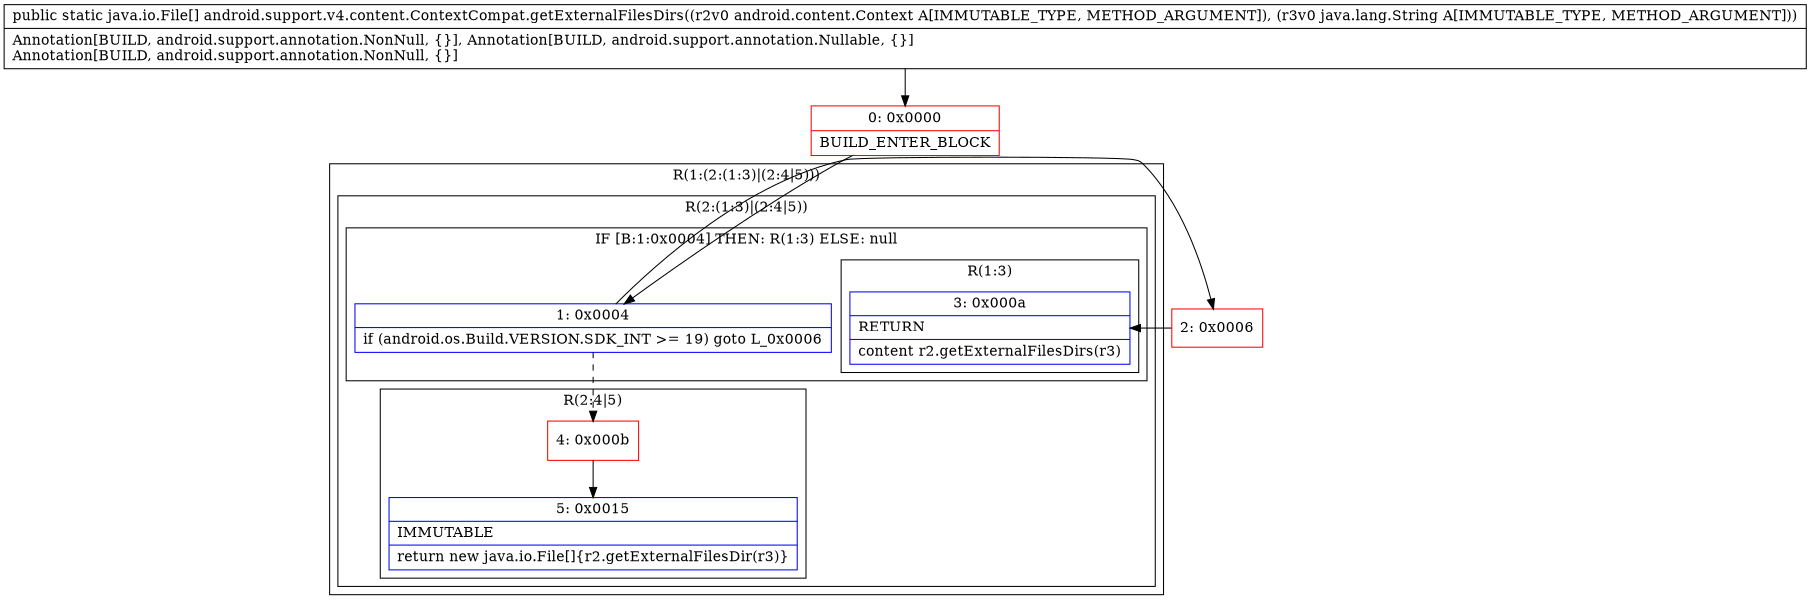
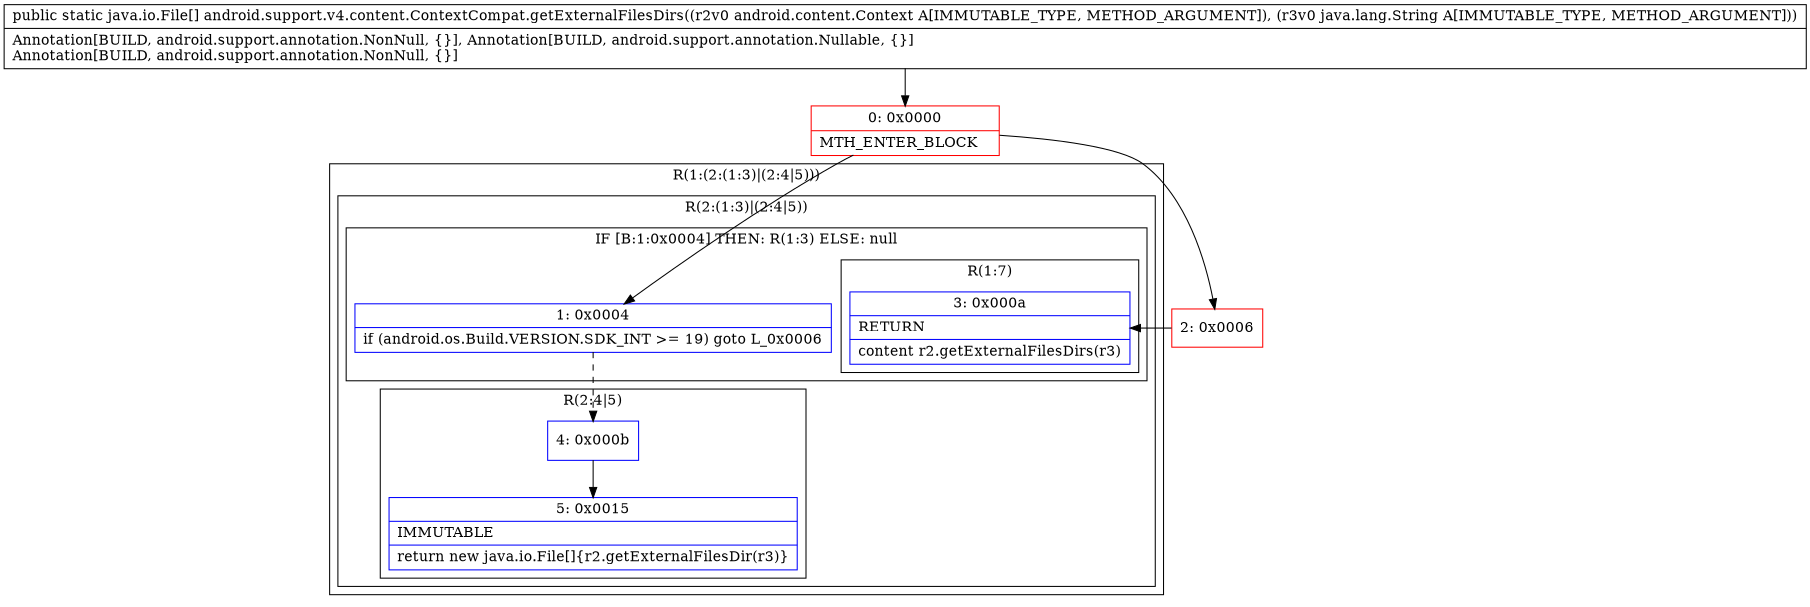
node "0: 0x0000": text "BUILD_ENTER_BLOCK" -> "MTH_ENTER_BLOCK"
edge "1: 0x0004" -> "2: 0x0006": now "0: 0x0000" -> "2: 0x0006"
cluster "R(1:3)": label "R(1:3)" -> "R(1:7)"
node "4: 0x000b": color red -> blue
